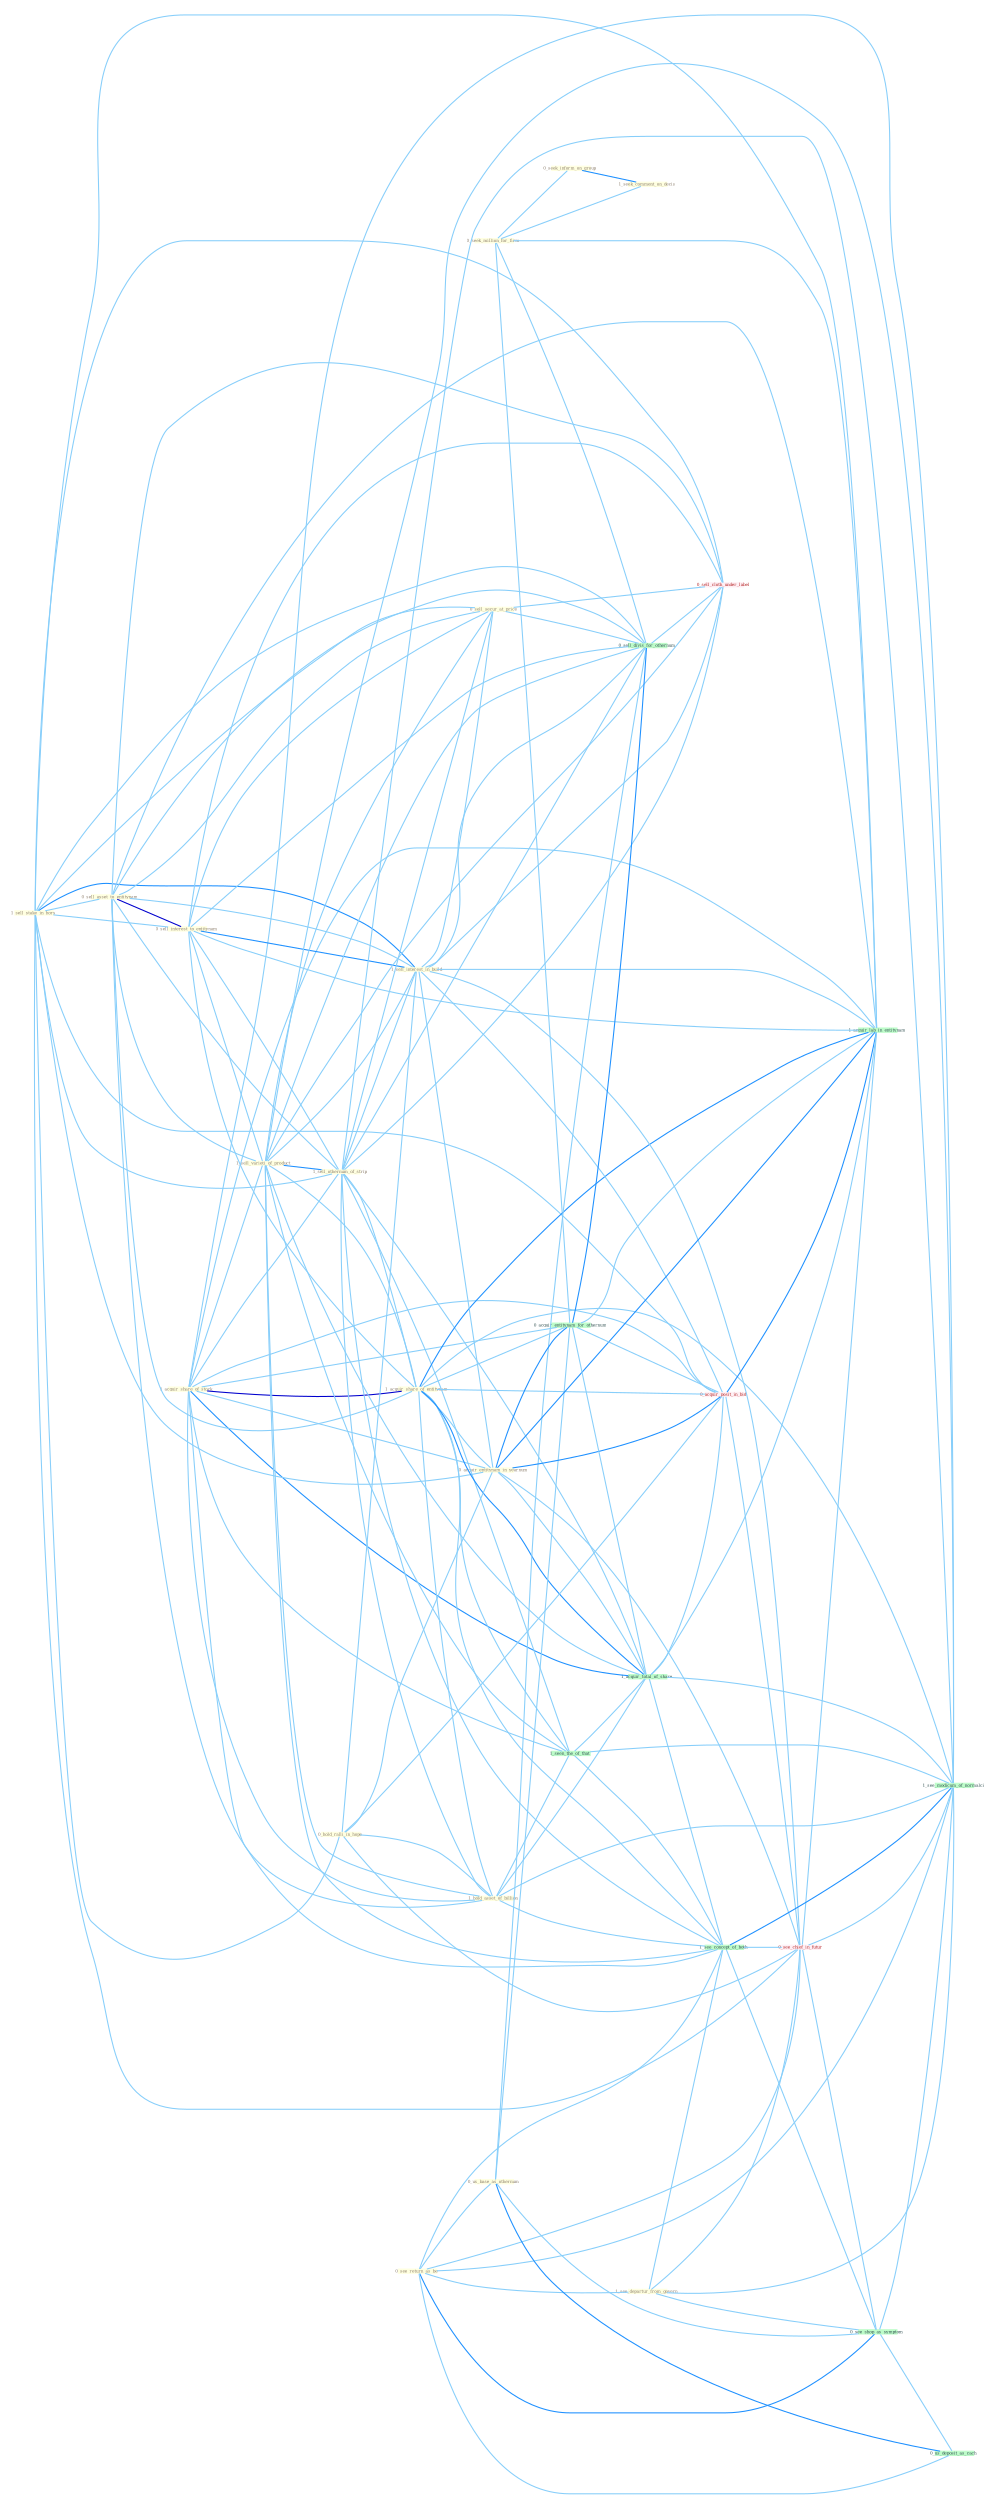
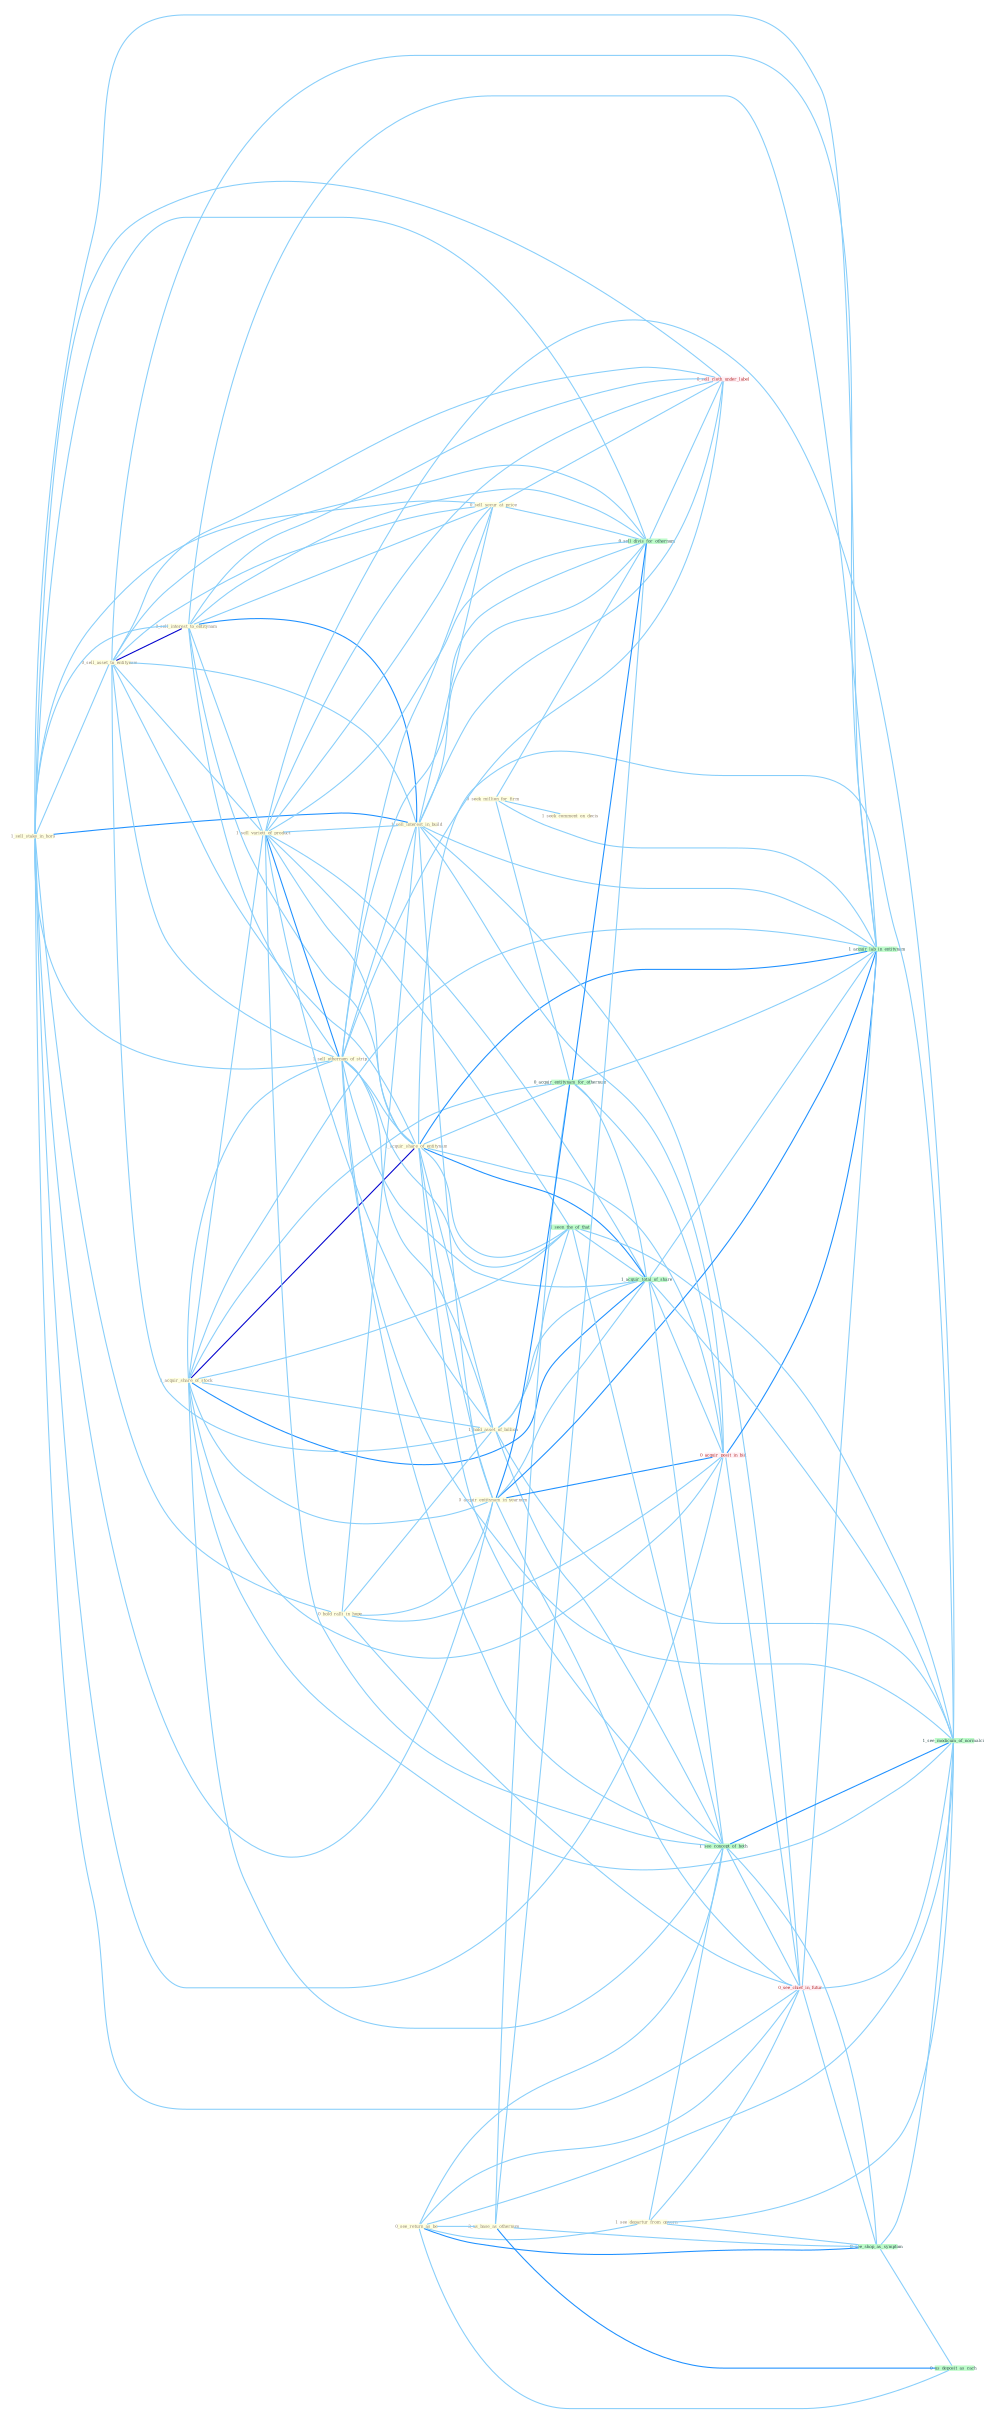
node "0_seek_inform_on_group": removed
node "0_us_base_as_othernum": label "0_us_base_as_othernum" -> "3_us_base_as_othernum"
